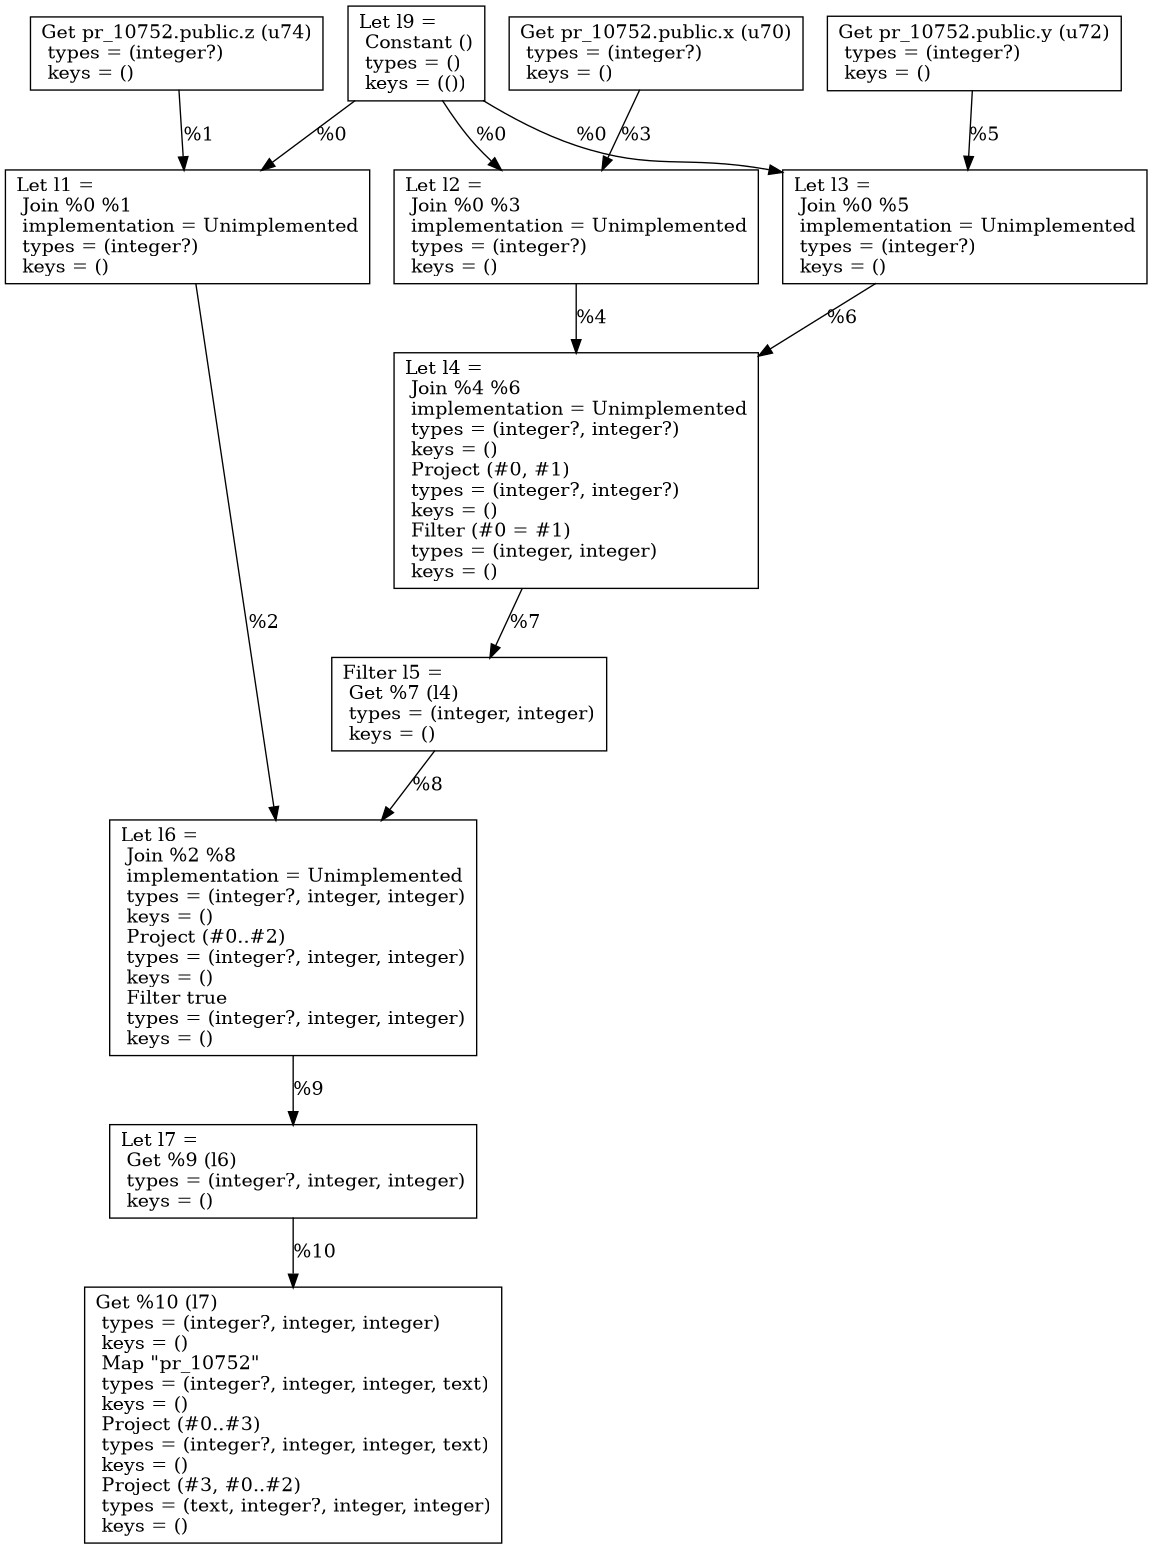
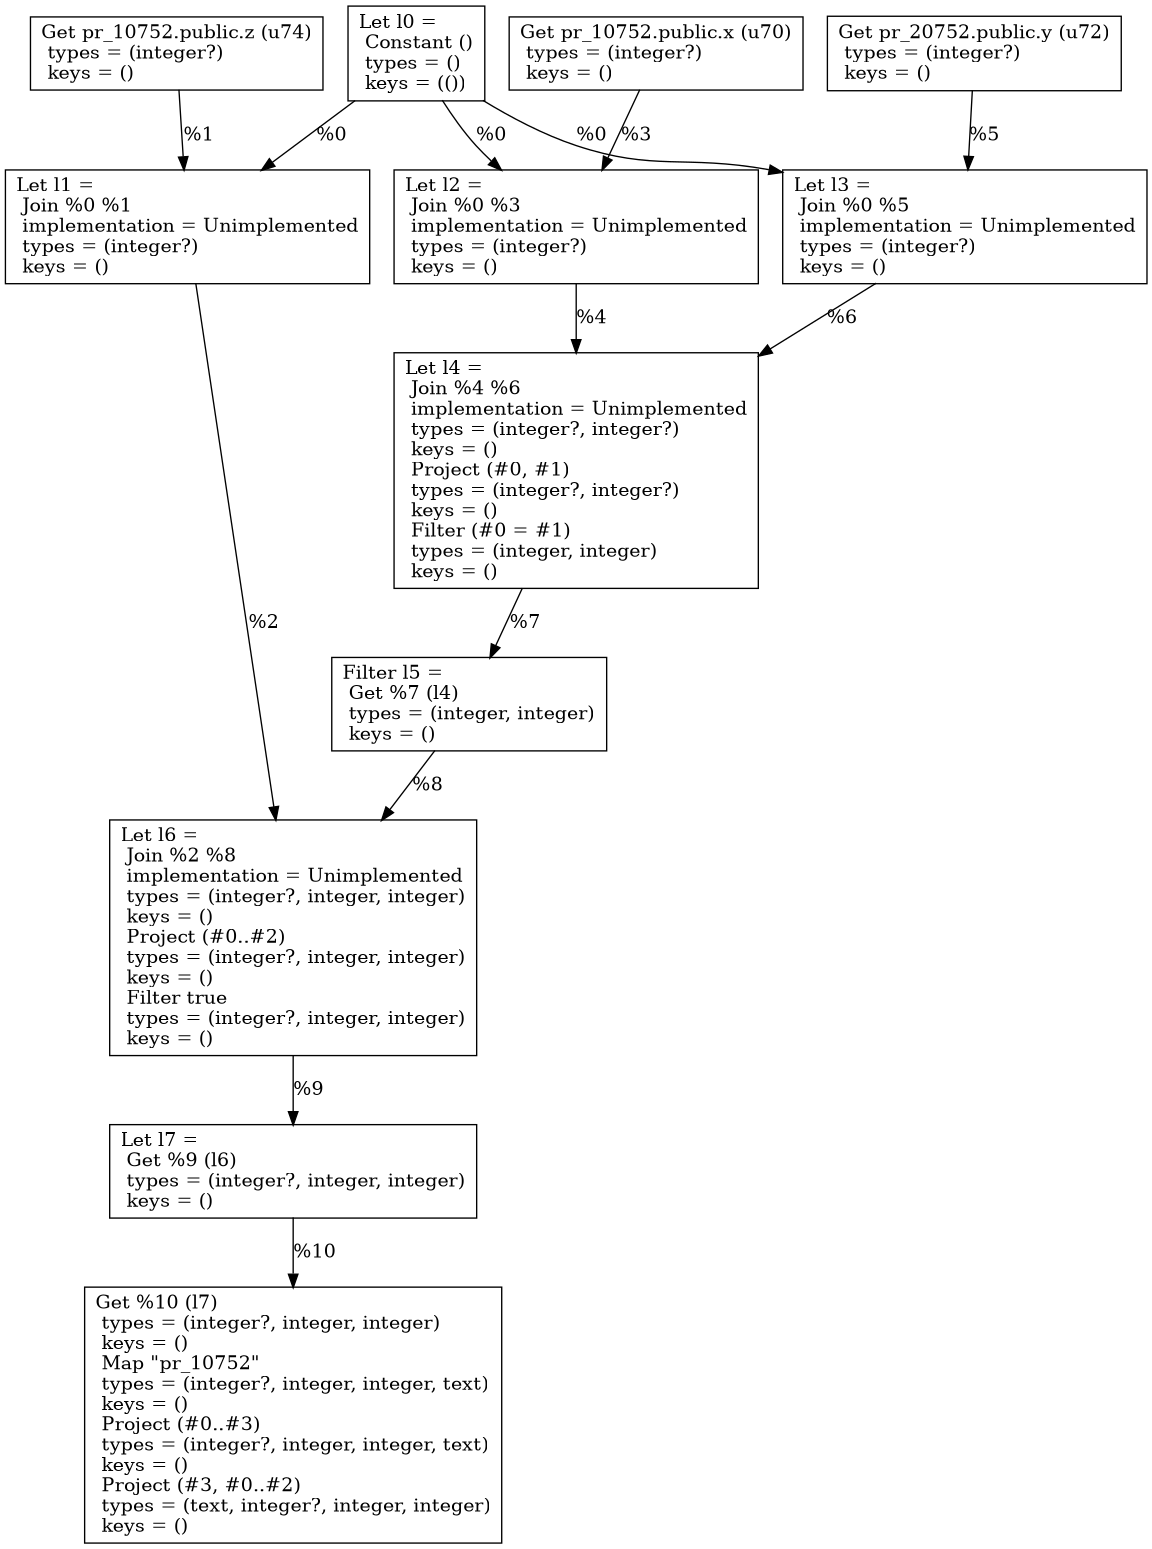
node "Let l9 = Constant () types = () keys = (())": label "Let l9 = Constant () types = () keys = (())" -> "Let l0 = Constant () types = () keys = (())"
node "Get pr_10752.public.y (u72) types = (integer?) keys = ()": label "Get pr_10752.public.y (u72) types = (integer?) keys = ()" -> "Get pr_20752.public.y (u72) types = (integer?) keys = ()"
